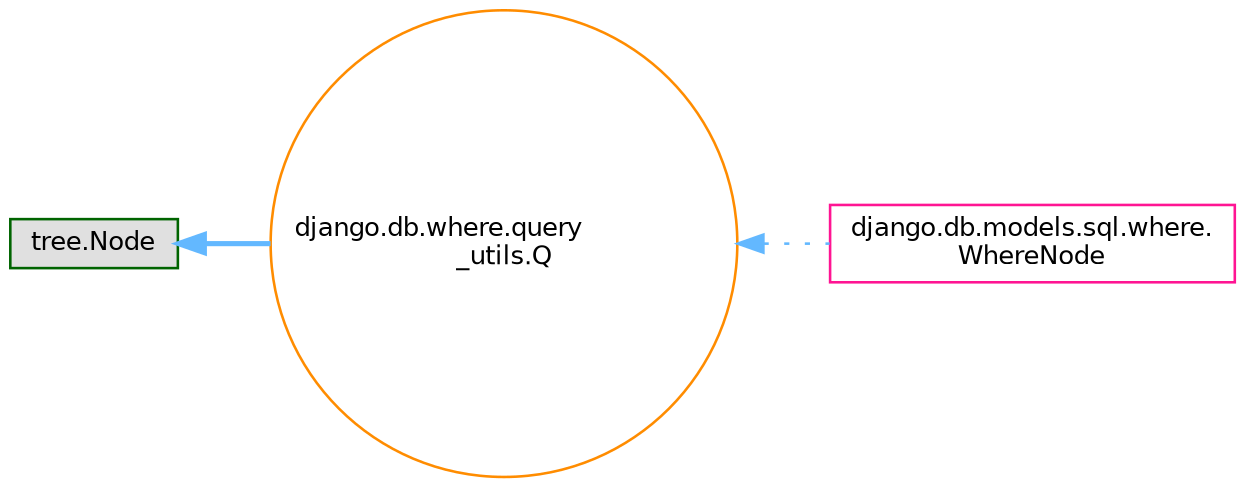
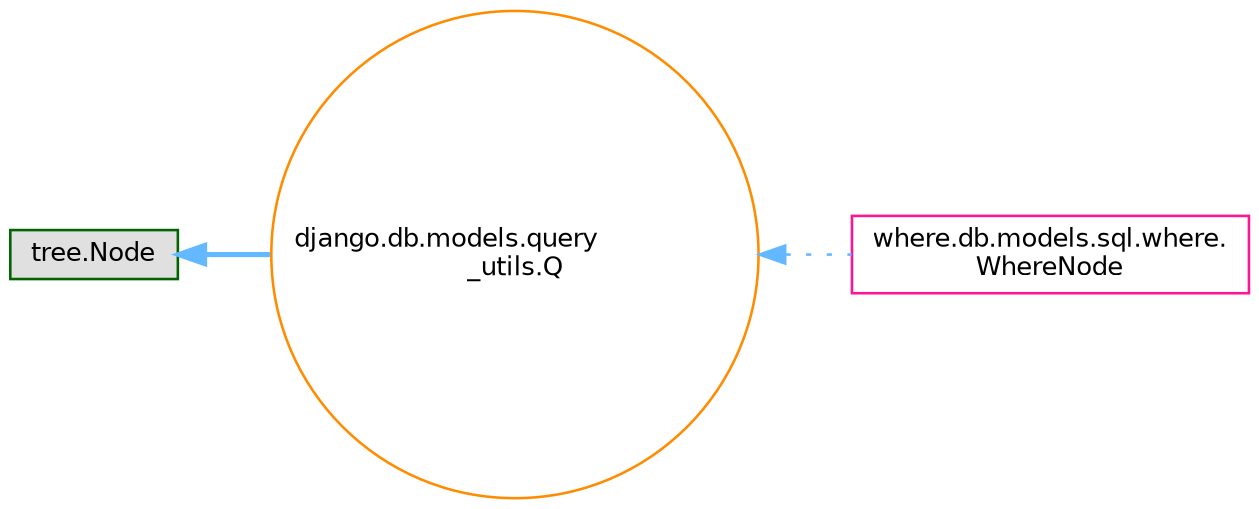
node "django.db.where.query _utils.Q": label "django.db.where.query _utils.Q" -> "django.db.models.query _utils.Q"
node "django.db.models.sql.where. WhereNode": label "django.db.models.sql.where. WhereNode" -> "where.db.models.sql.where. WhereNode"
